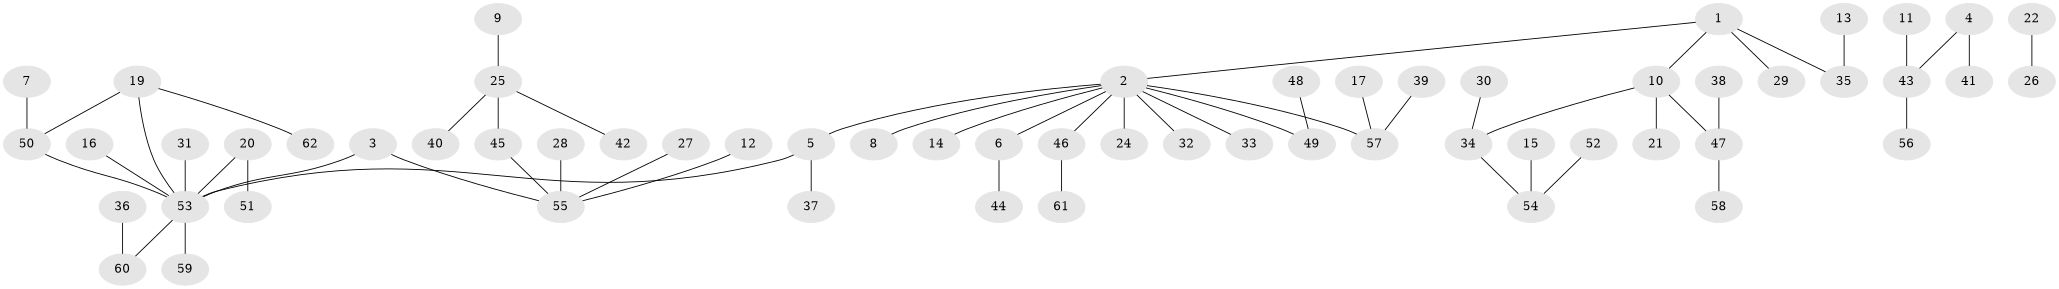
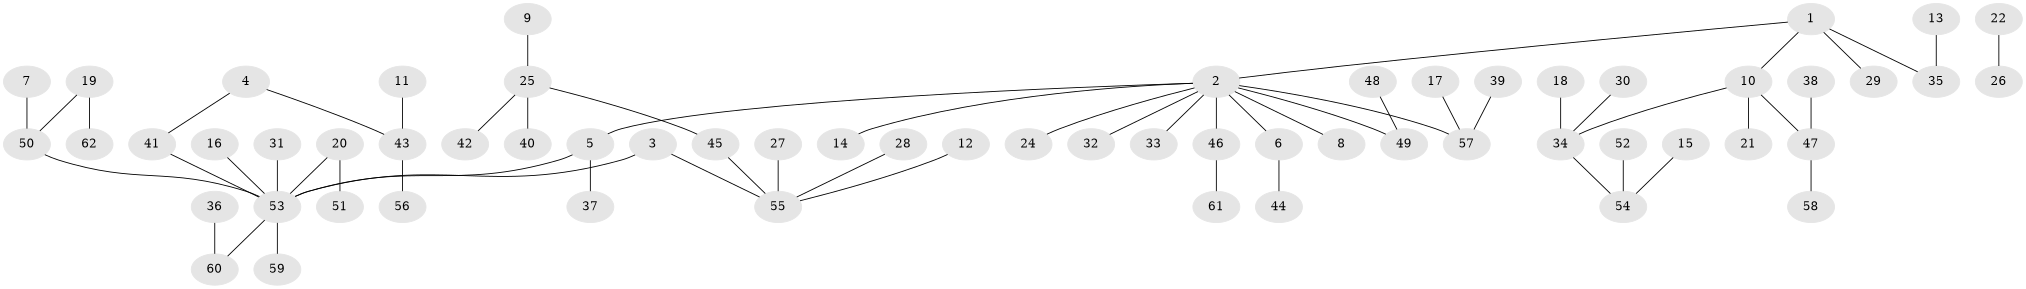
node "18": added
edge "19" -- "53": now "41" -- "53"
